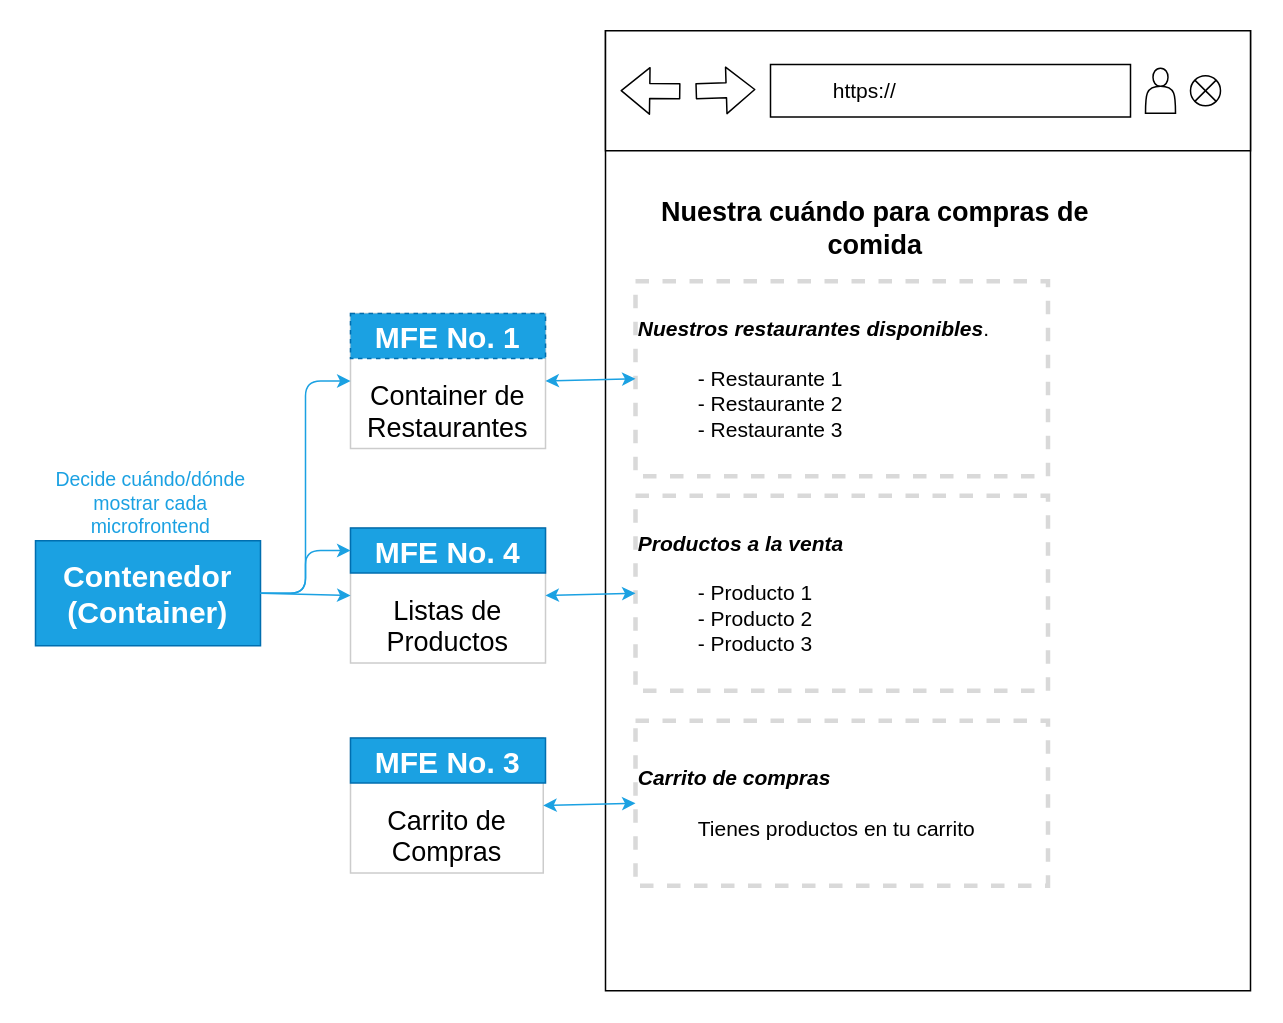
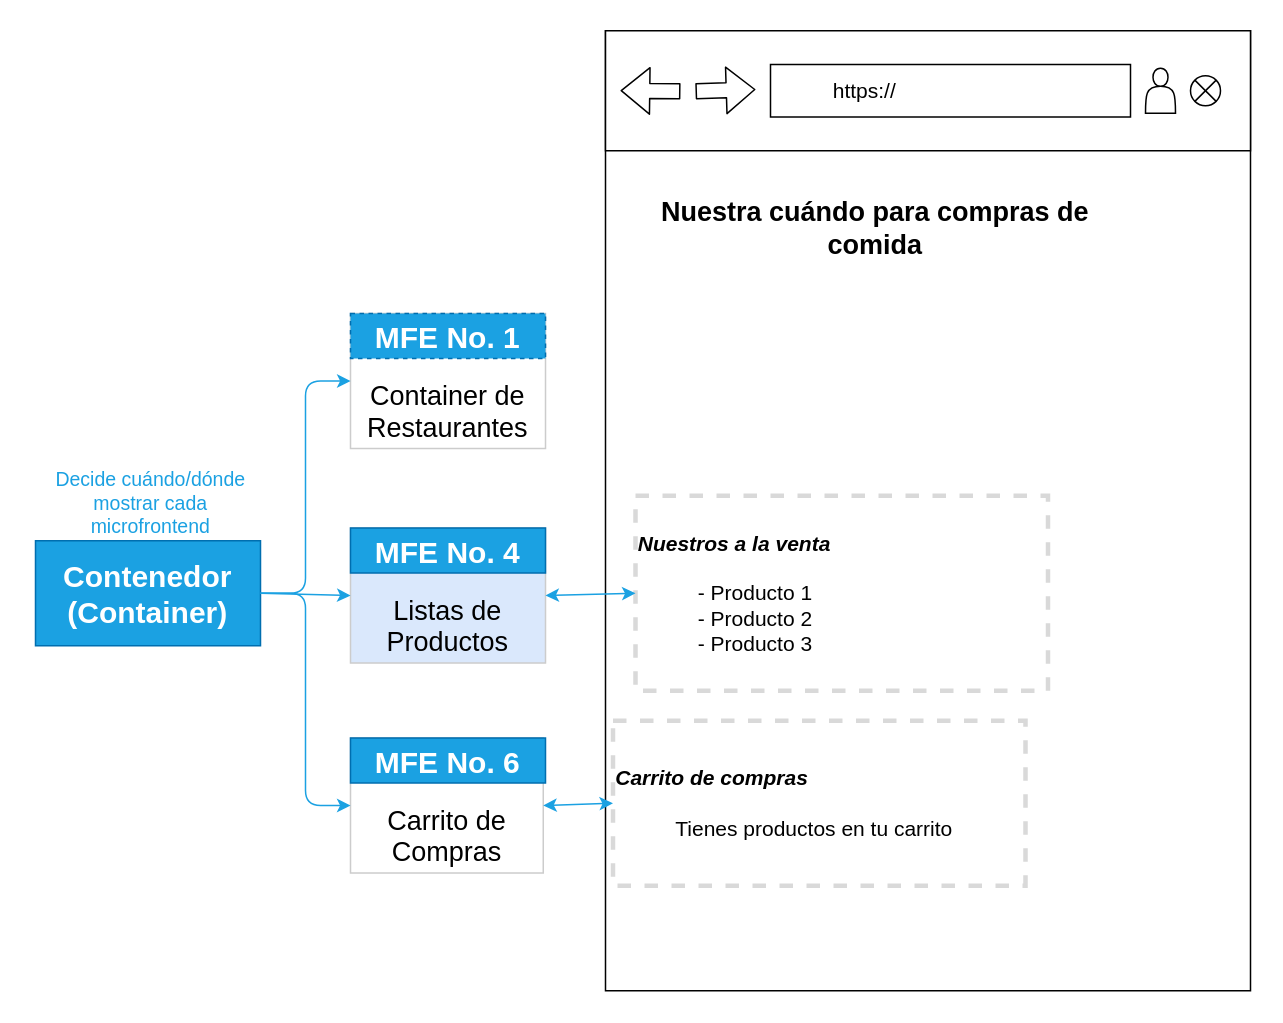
node "Nuestros restaurantes disponibles. - Restaurante 1- Restaurante 2- Restaurante 3": removed
edge "Nuestros restaurantes disponibles. - Restaurante 1- Restaurante 2- Restaurante 3" -- "Container de Restaurantes": removed
edge "Contenedor (Container)" -> "MFE No. 4": now "Contenedor (Container)" -> "Carrito de Compras"
node "Productos a la venta - Producto 1- Producto 2- Producto 3": label "Productos a la venta - Producto 1- Producto 2- Producto 3" -> "Nuestros a la venta - Producto 1- Producto 2- Producto 3"
node "Listas de Productos": fillcolor #ffffff -> #dae8fc
node "MFE No. 3": label "MFE No. 3" -> "MFE No. 6"
node "Carrito de compras Tienes productos en tu carrito": moved (842, 803) -> (819, 803)
